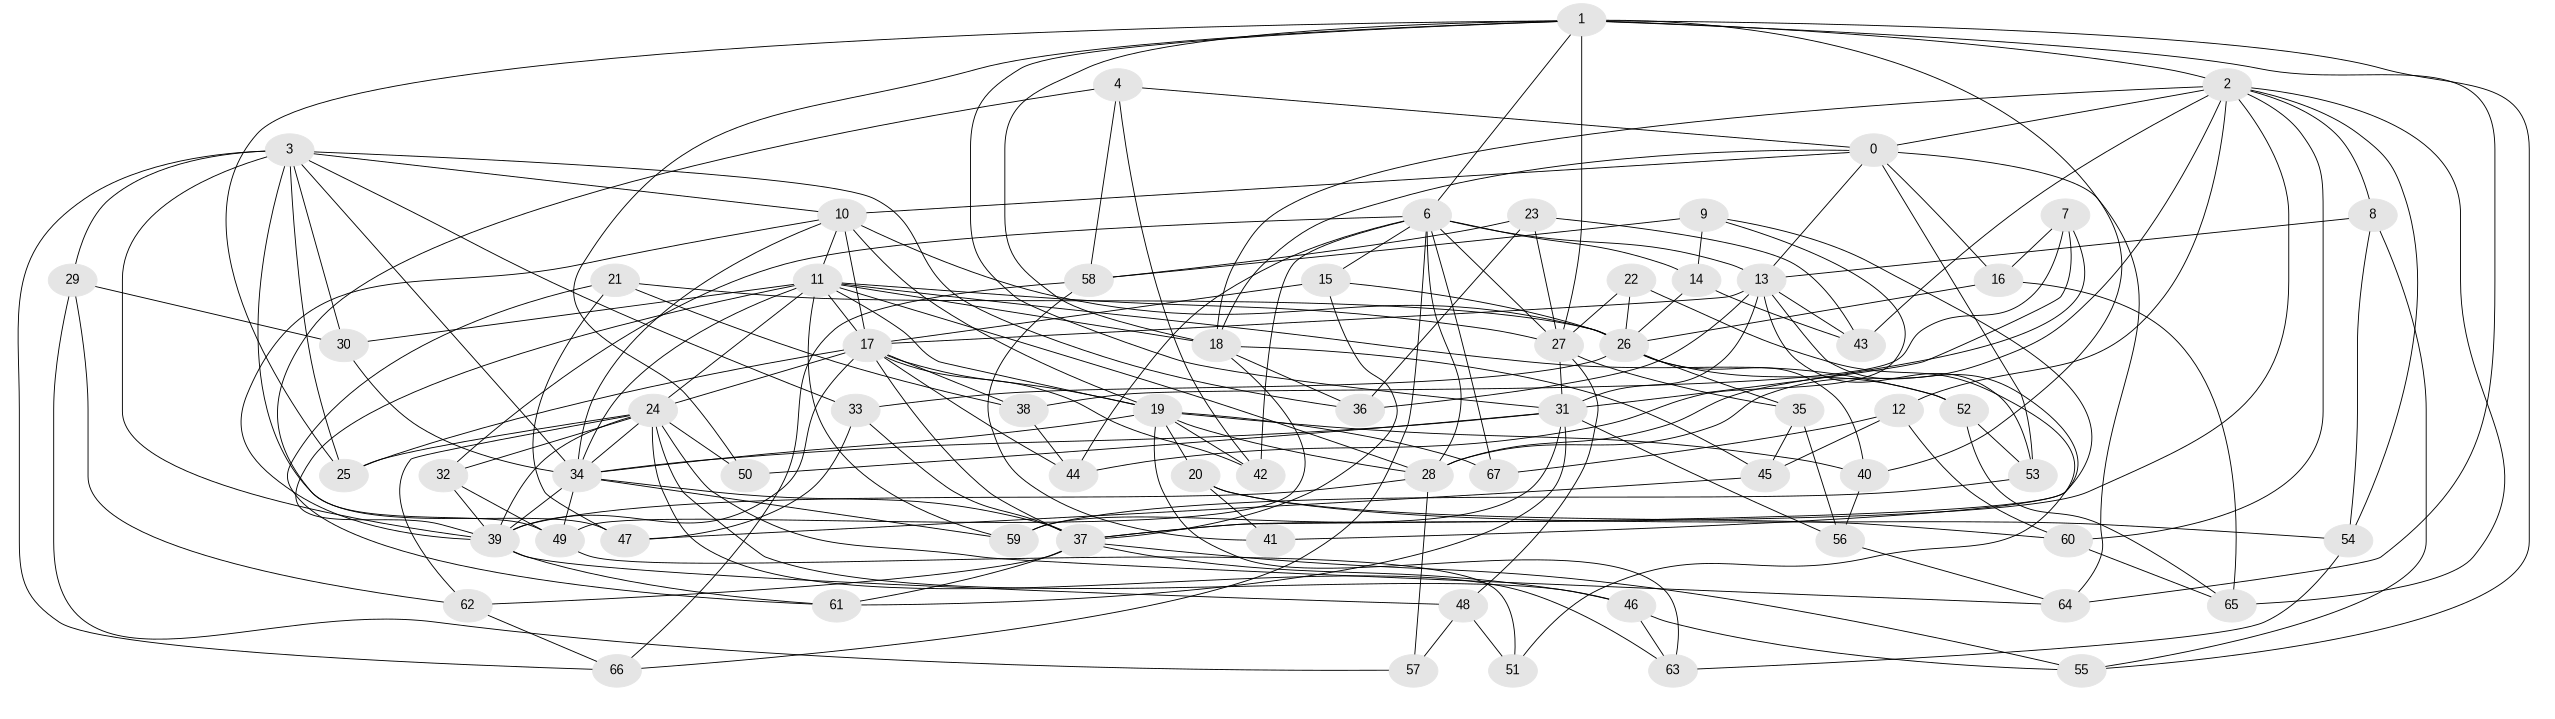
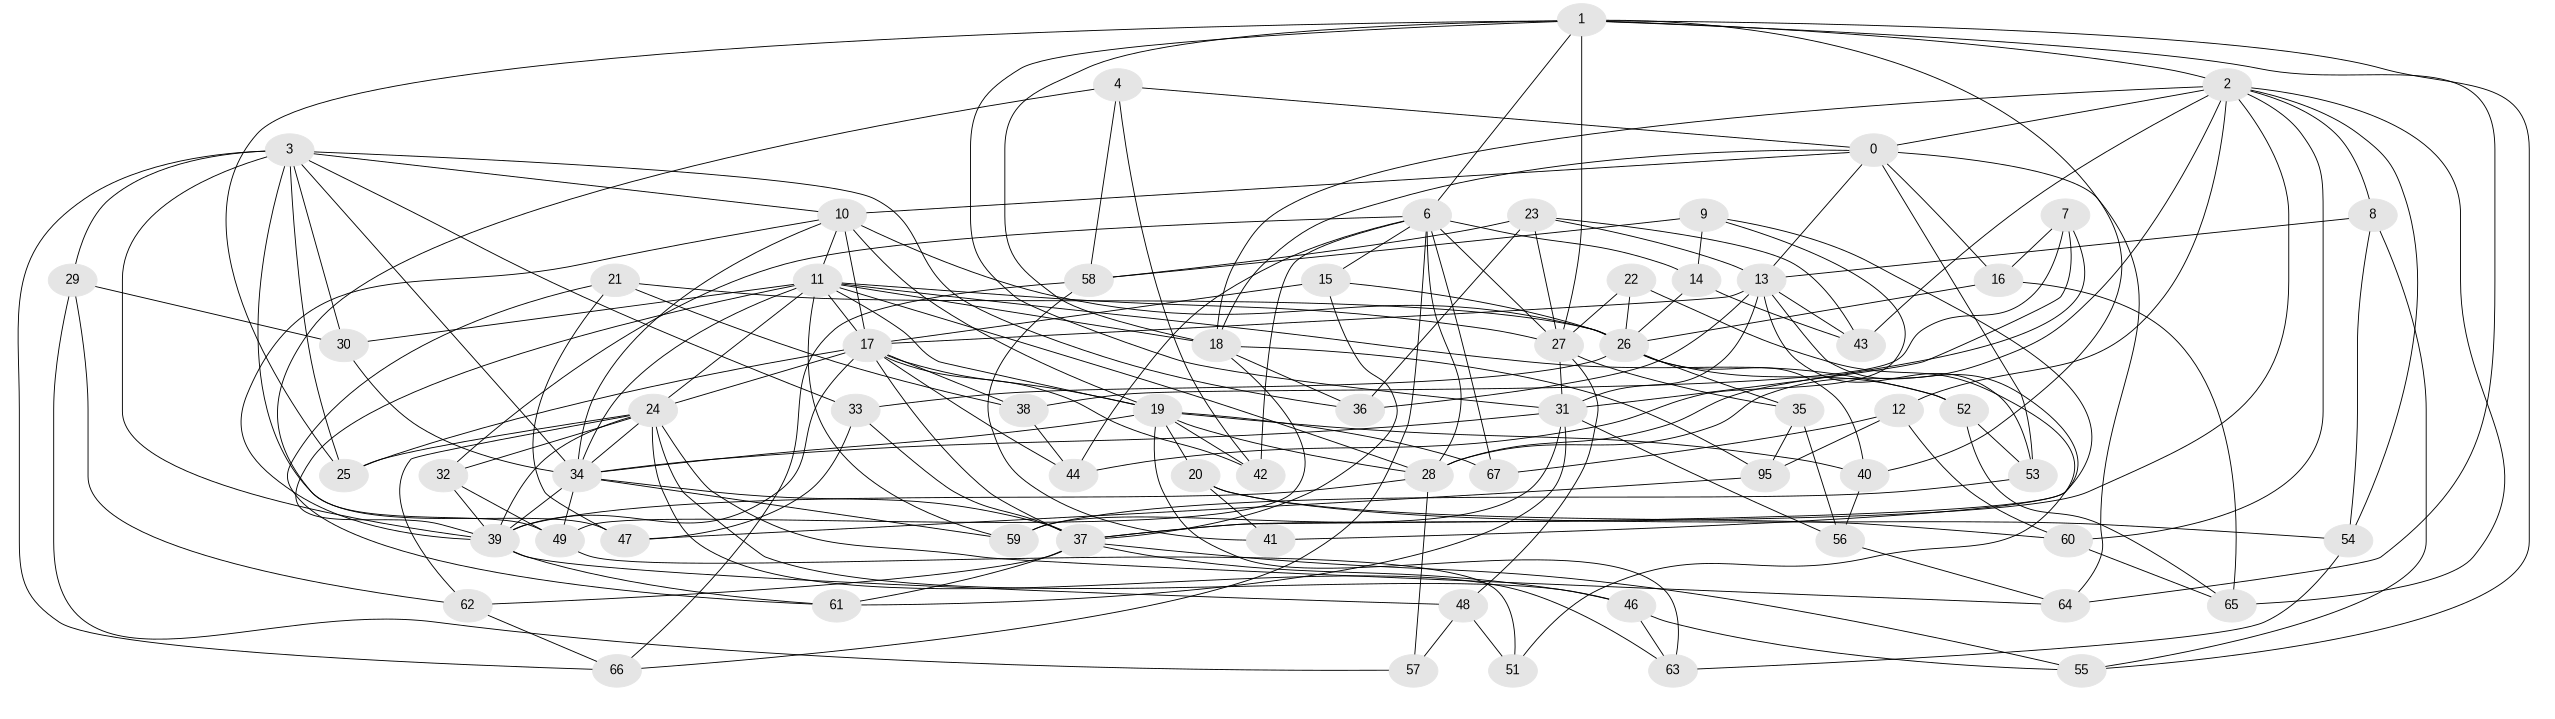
edge "6" -- "13": now "23" -- "13"
node "50": removed
node "45": label "45" -> "95"
